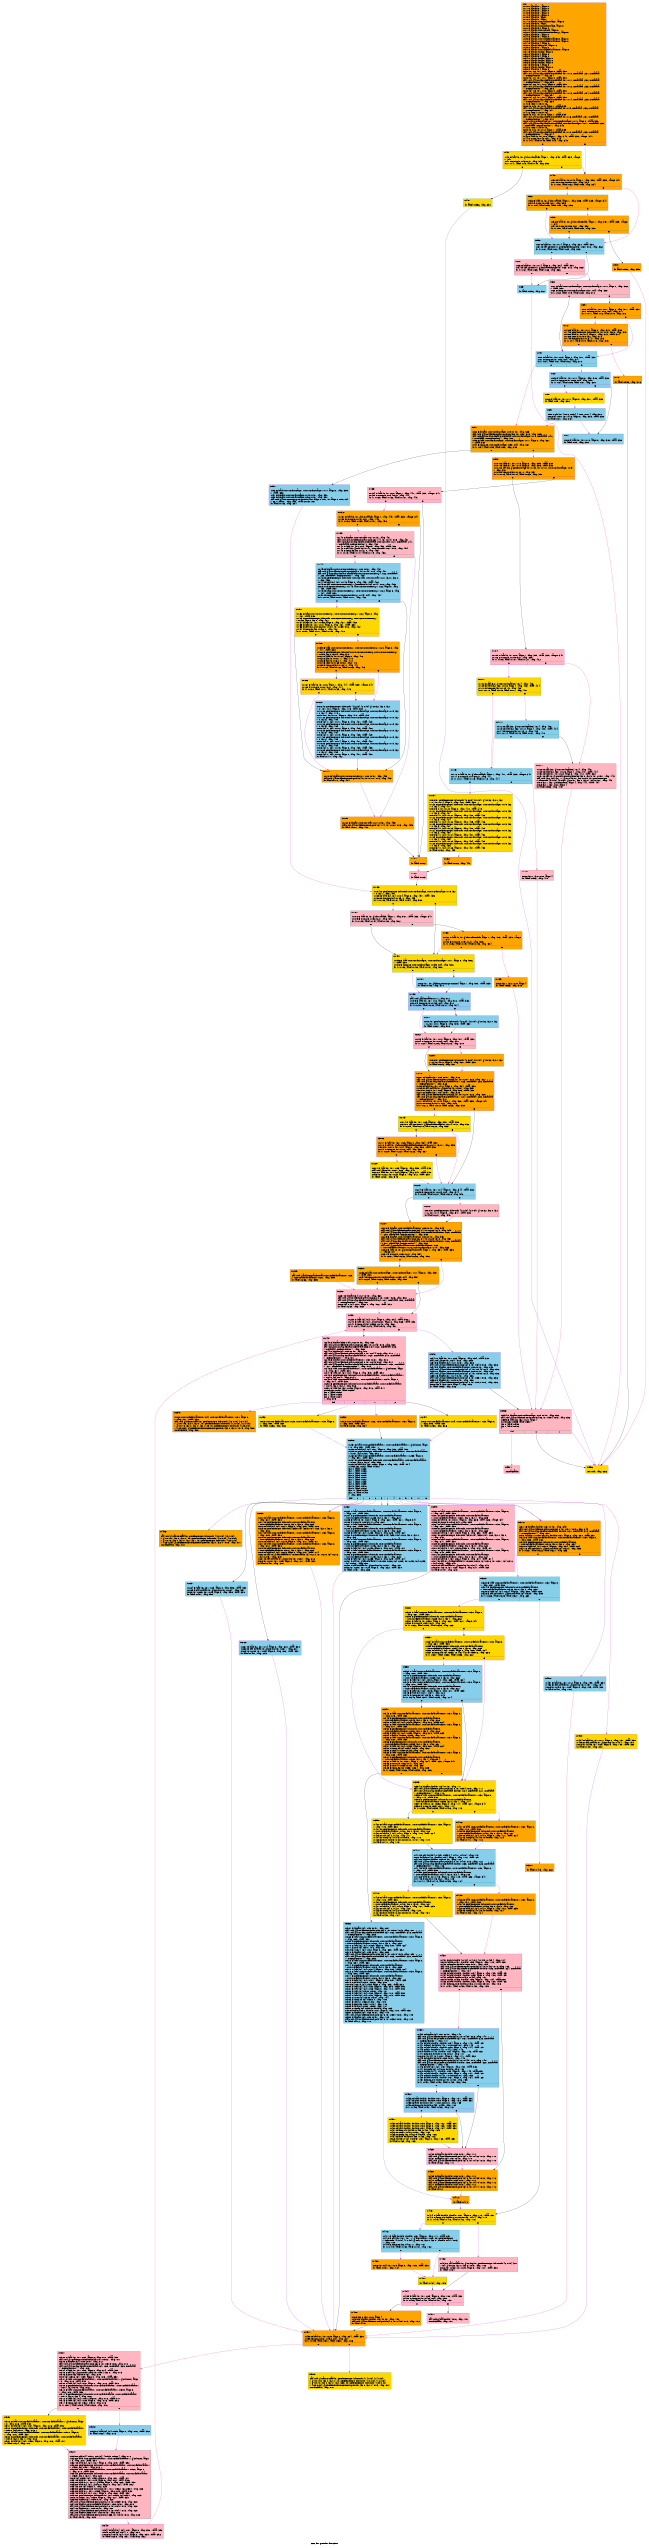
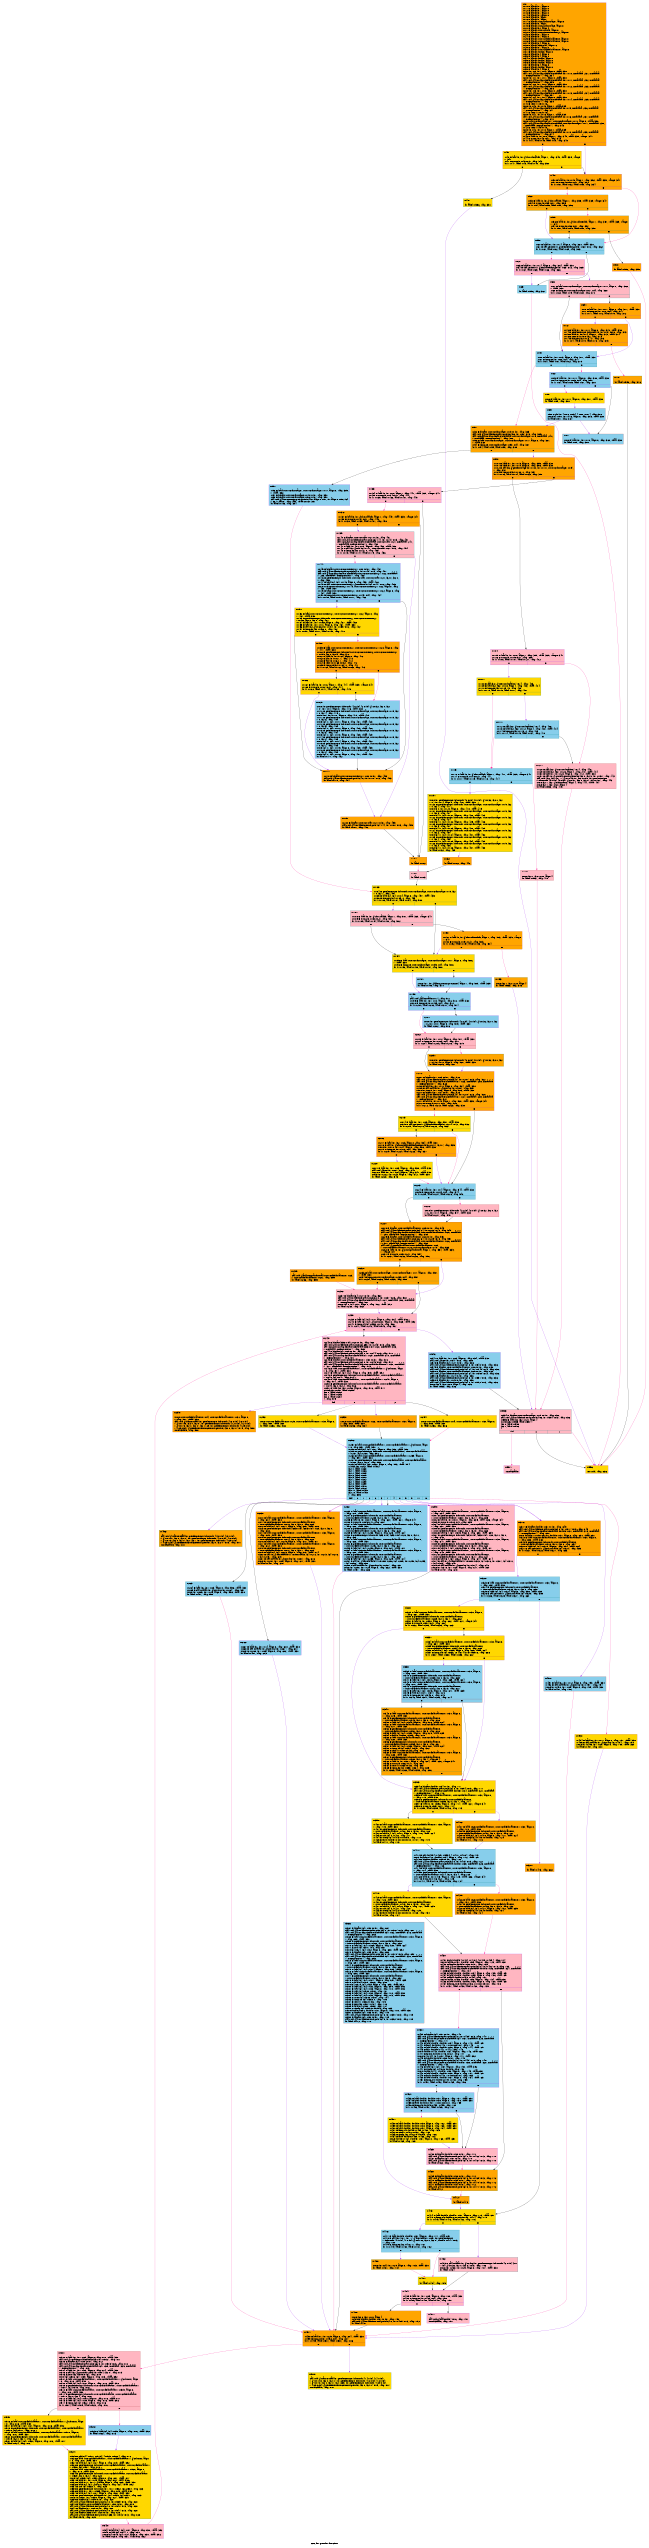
edge "%347:" -> "%366:": removed
node "%524:": fillcolor lightpink -> gold
